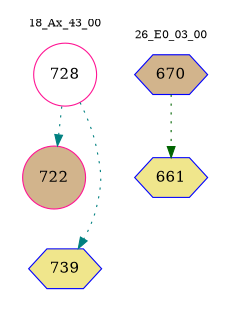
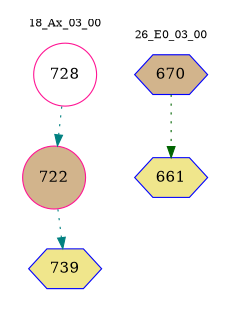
cluster "18_Ax_43_00": label "18_Ax_43_00" -> "18_Ax_03_00"
edge "728" -> "739": now "722" -> "739"
